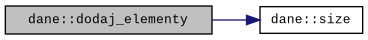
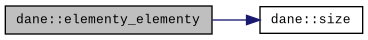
node "dane::dodaj_elementy": label "dane::dodaj_elementy" -> "dane::elementy_elementy"
